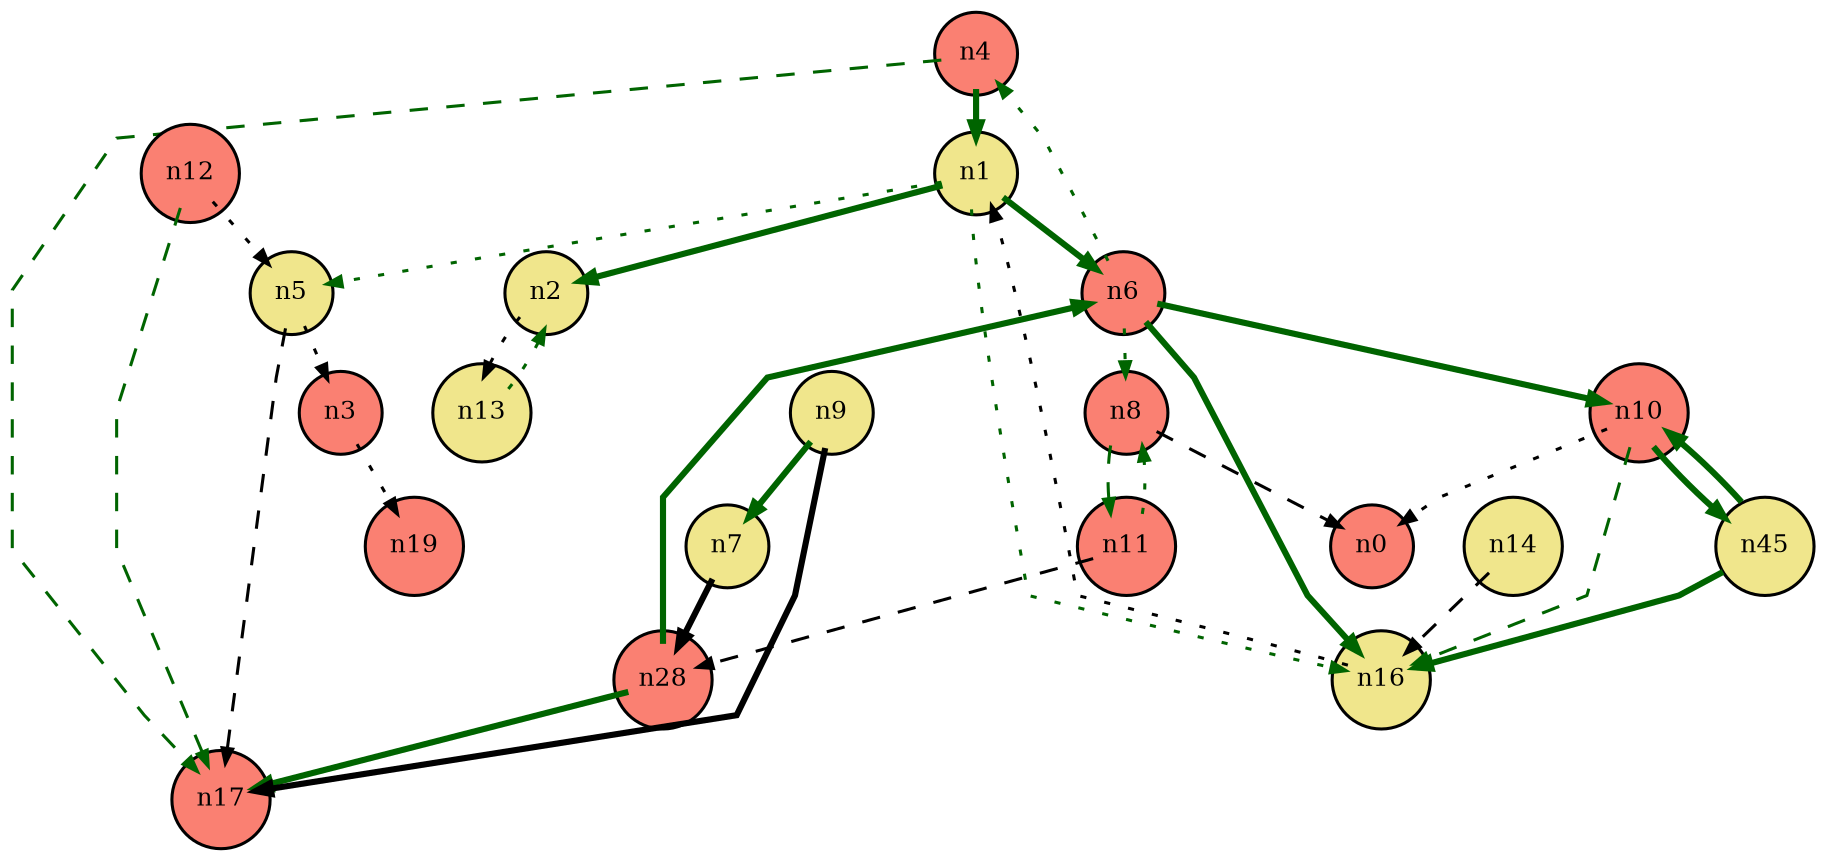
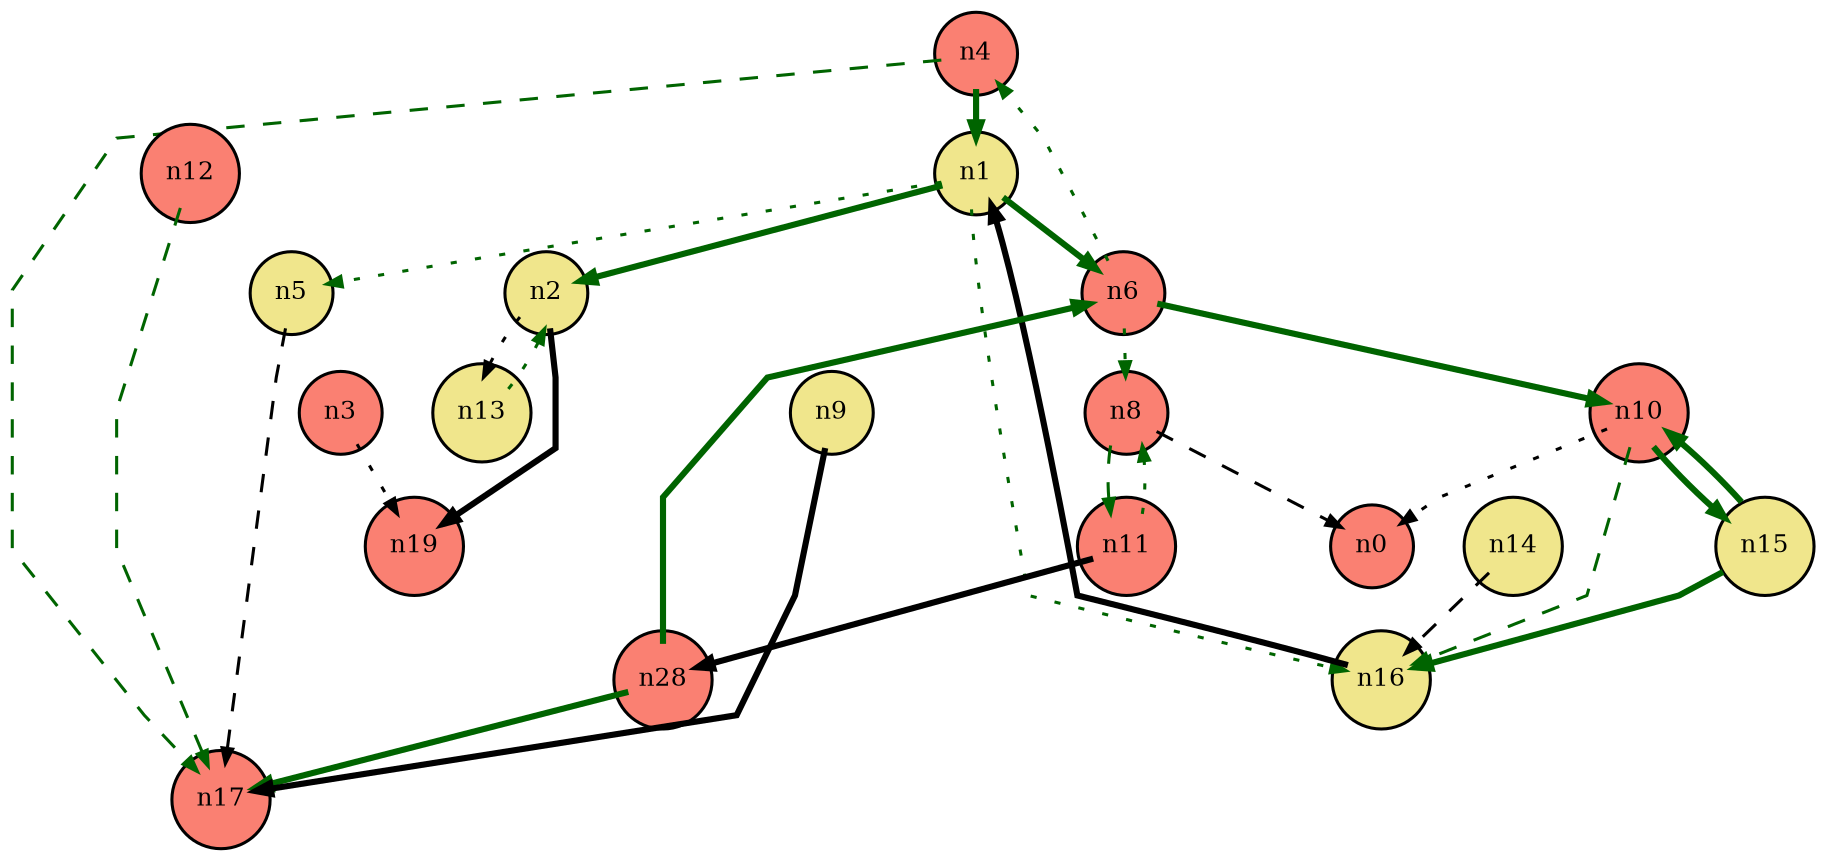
edge "n12" -> "n5": removed
edge "n5" -> "n3": removed
edge "n6" -> "n16": removed
edge "n2" -> "n19": added
edge "n16" -> "n1": style dotted -> bold
node "n7": removed
node "n45": label "n45" -> "n15"
edge "n11" -> "n28": style dashed -> bold
